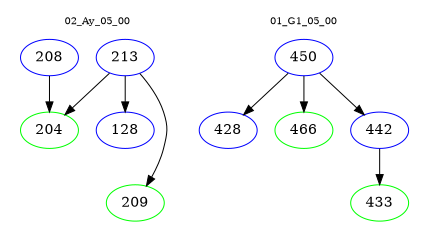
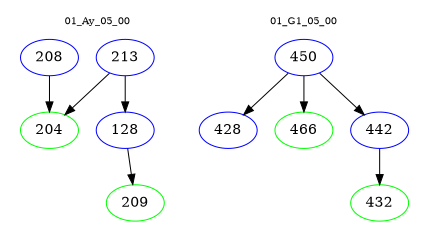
cluster "02_Ay_05_00": label "02_Ay_05_00" -> "01_Ay_05_00"
edge "213" -> "209": now "128" -> "209"
node "433": label "433" -> "432"
